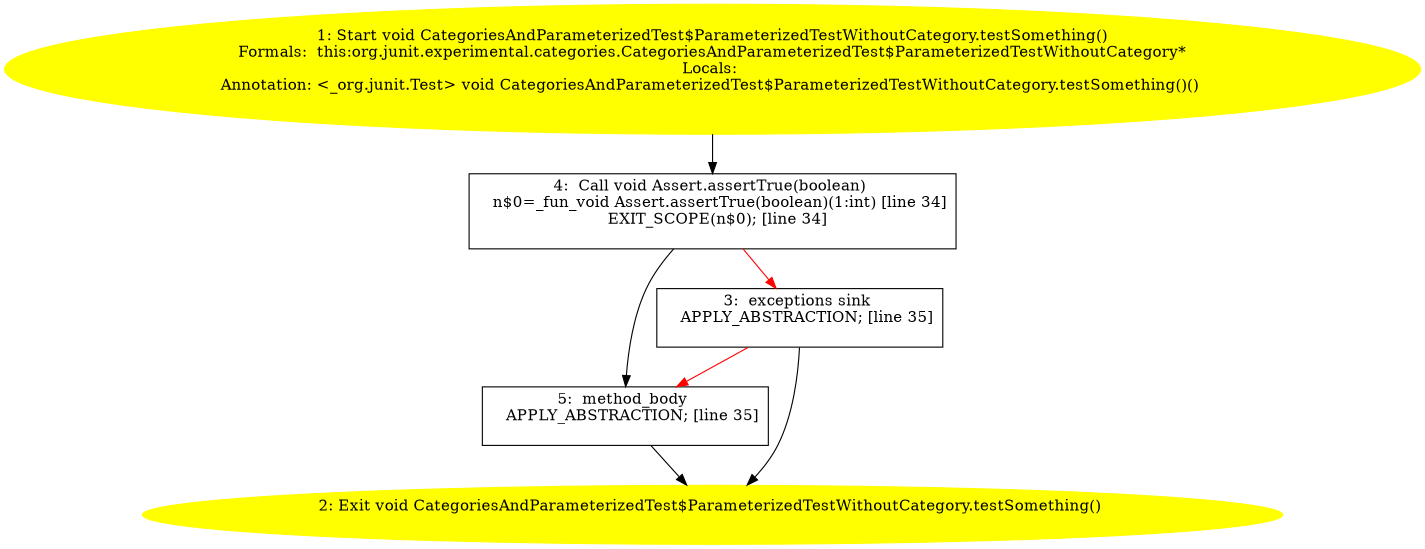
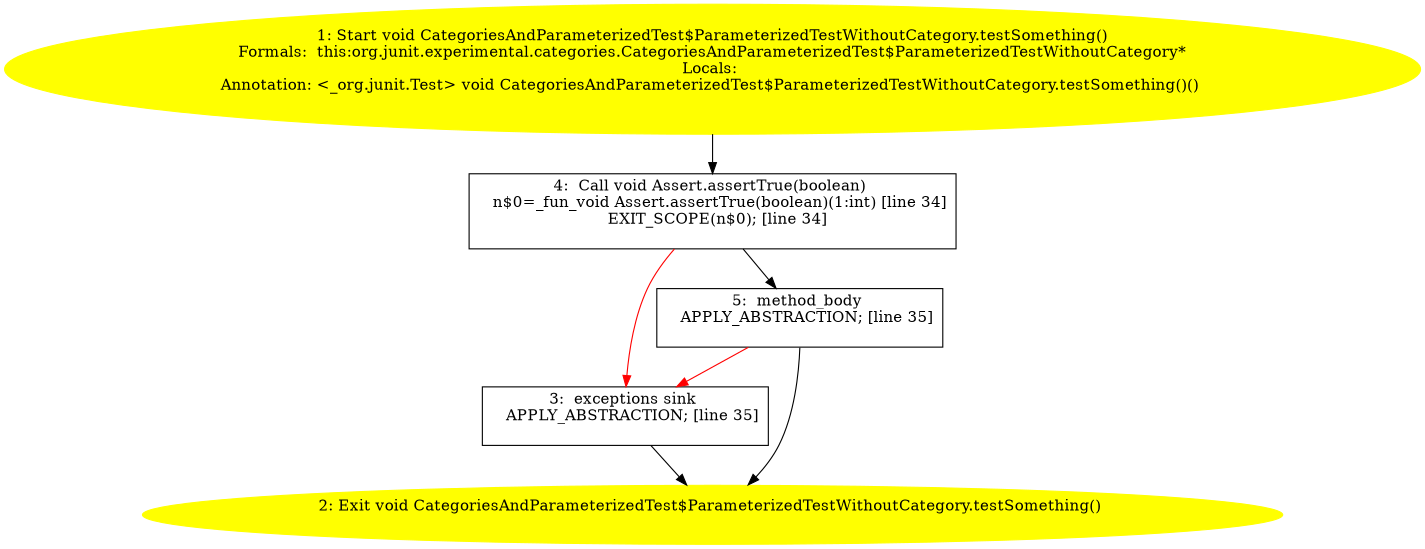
edge "3:  exceptions sink APPLY_ABSTRACTION; [line 35]" -> "5:  method_body APPLY_ABSTRACTION; [line 35]": reversed
